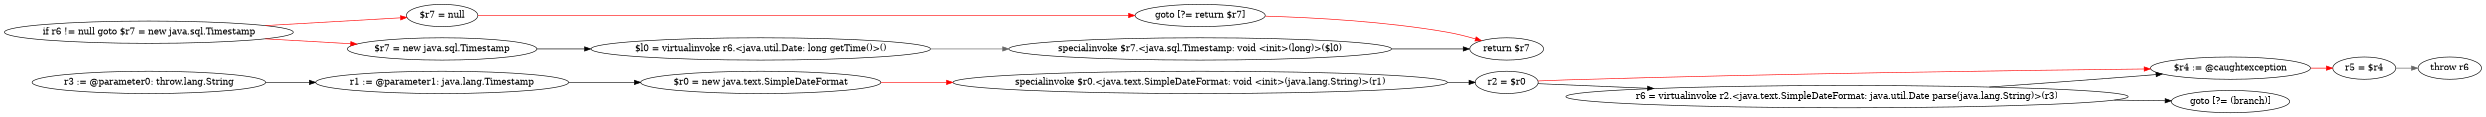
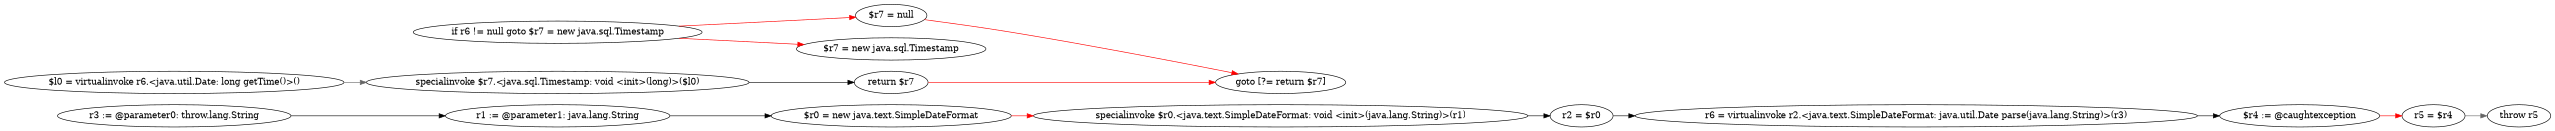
edge "goto [?= return $r7]" -> "return $r7": reversed
edge "$r7 = new java.sql.Timestamp" -> "$l0 = virtualinvoke r6.<java.util.Date: long getTime()>()": removed
node "throw r6": label "throw r6" -> "throw r5"
edge "r2 = $r0" -> "$r4 := @caughtexception": removed
node "r1 := @parameter1: java.lang.Timestamp": label "r1 := @parameter1: java.lang.Timestamp" -> "r1 := @parameter1: java.lang.String"
node "goto [?= (branch)]": removed
